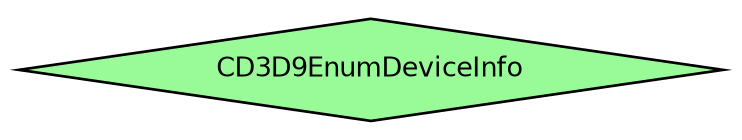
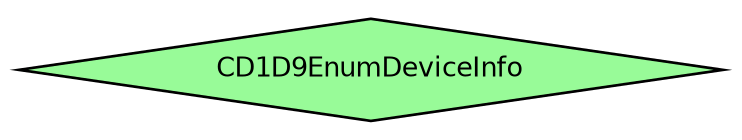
node "CD3D9EnumDeviceInfo": label "CD3D9EnumDeviceInfo" -> "CD1D9EnumDeviceInfo"
